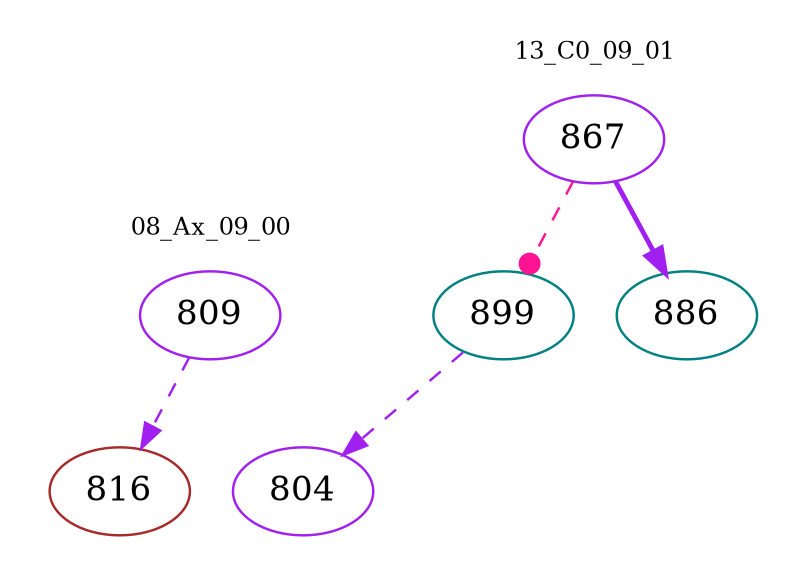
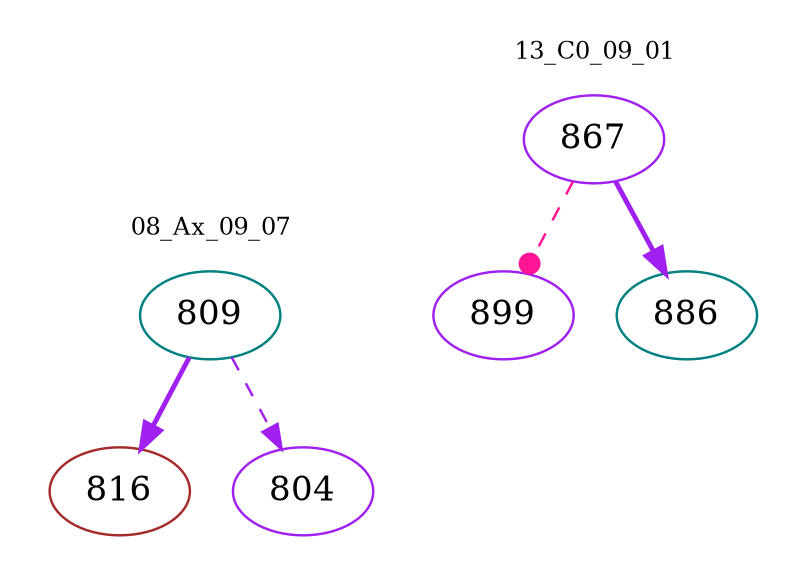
cluster "08_Ax_09_00": label "08_Ax_09_00" -> "08_Ax_09_07"
node "809": color purple -> teal
node "899": color teal -> purple
edge "809" -> "816": style dashed -> bold
edge "899" -> "804": now "809" -> "804"
